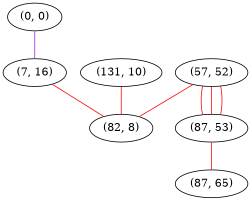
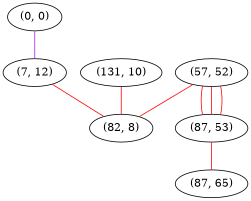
node "(7, 16)": label "(7, 16)" -> "(7, 12)"
